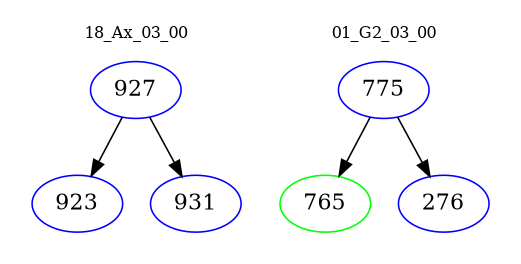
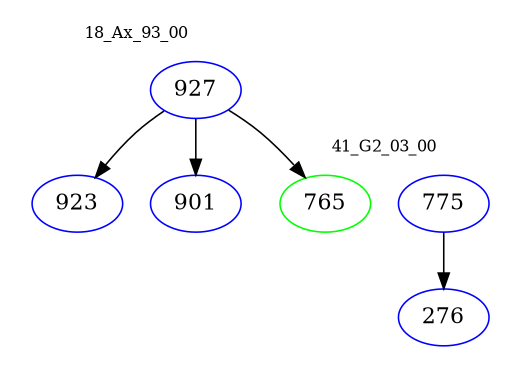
cluster "18_Ax_03_00": label "18_Ax_03_00" -> "18_Ax_93_00"
cluster "01_G2_03_00": label "01_G2_03_00" -> "41_G2_03_00"
edge "775" -> "765": now "927" -> "765"
node "931": label "931" -> "901"
